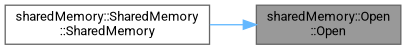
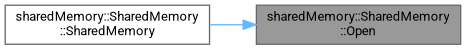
node "sharedMemory::Open ::Open": label "sharedMemory::Open ::Open" -> "sharedMemory::SharedMemory ::Open"
